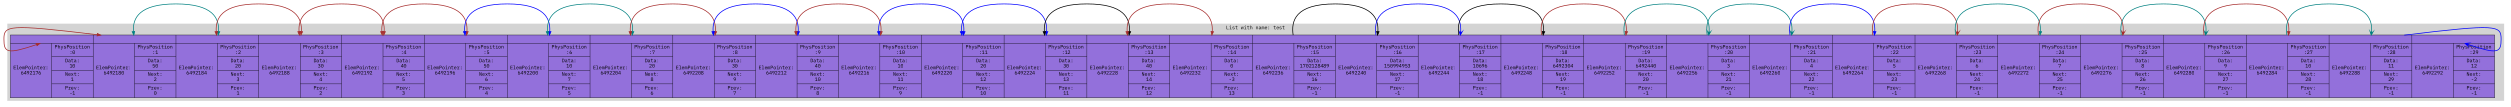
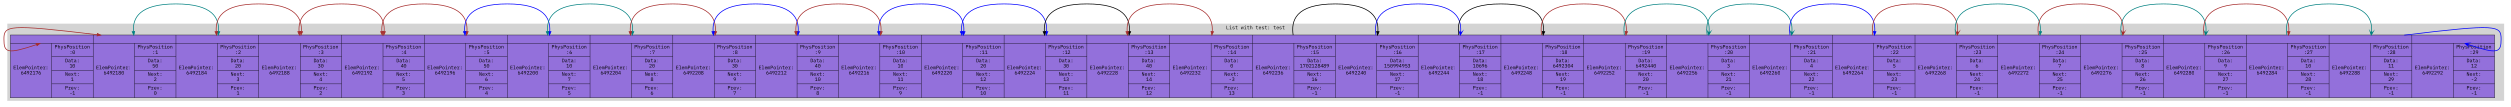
cluster "List with name: test": label "List with name: test" -> "List with test: test"
